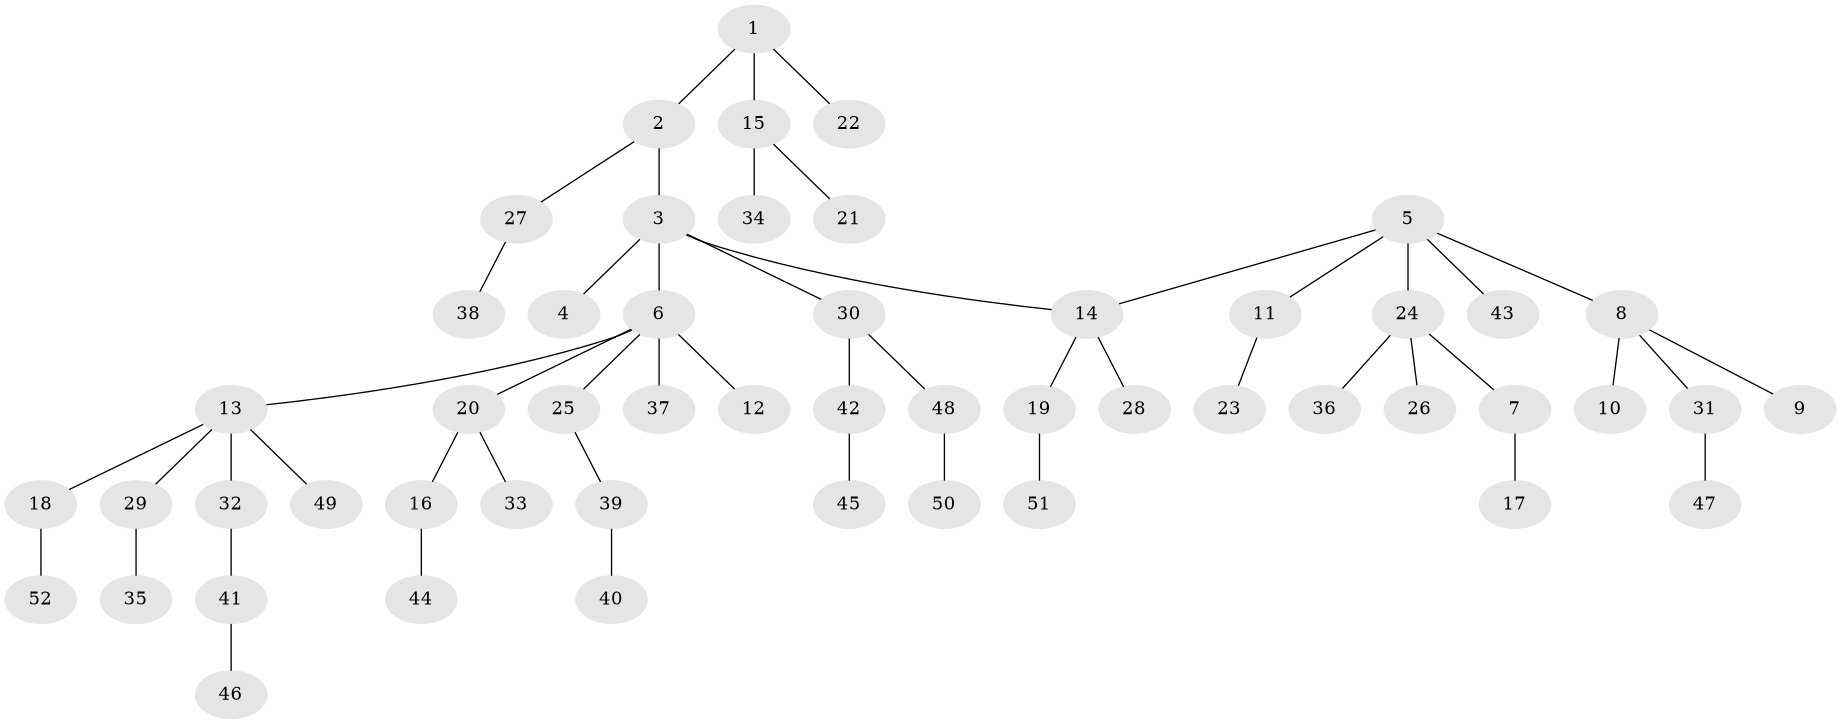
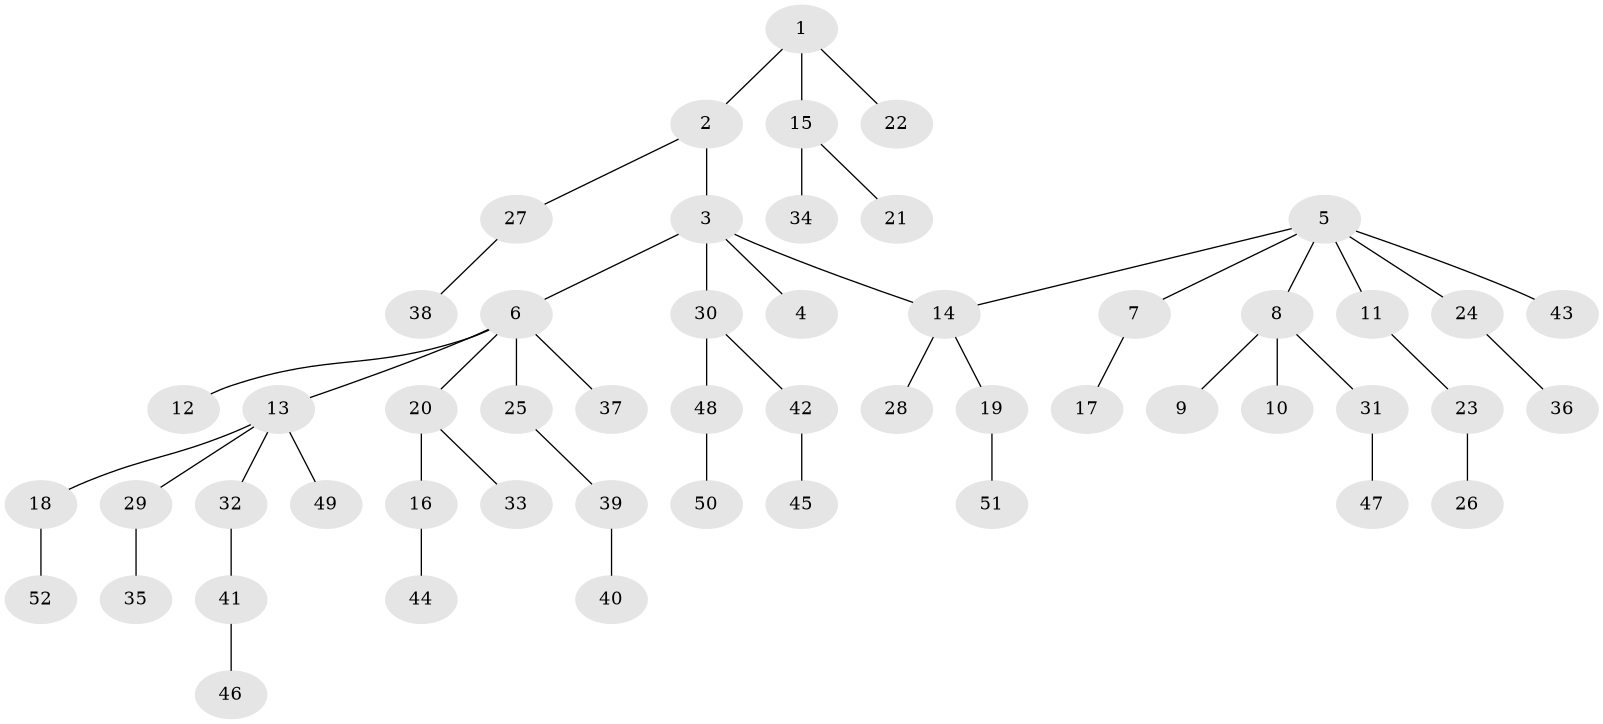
edge "24" -- "26": now "23" -- "26"
edge "24" -- "7": now "5" -- "7"
